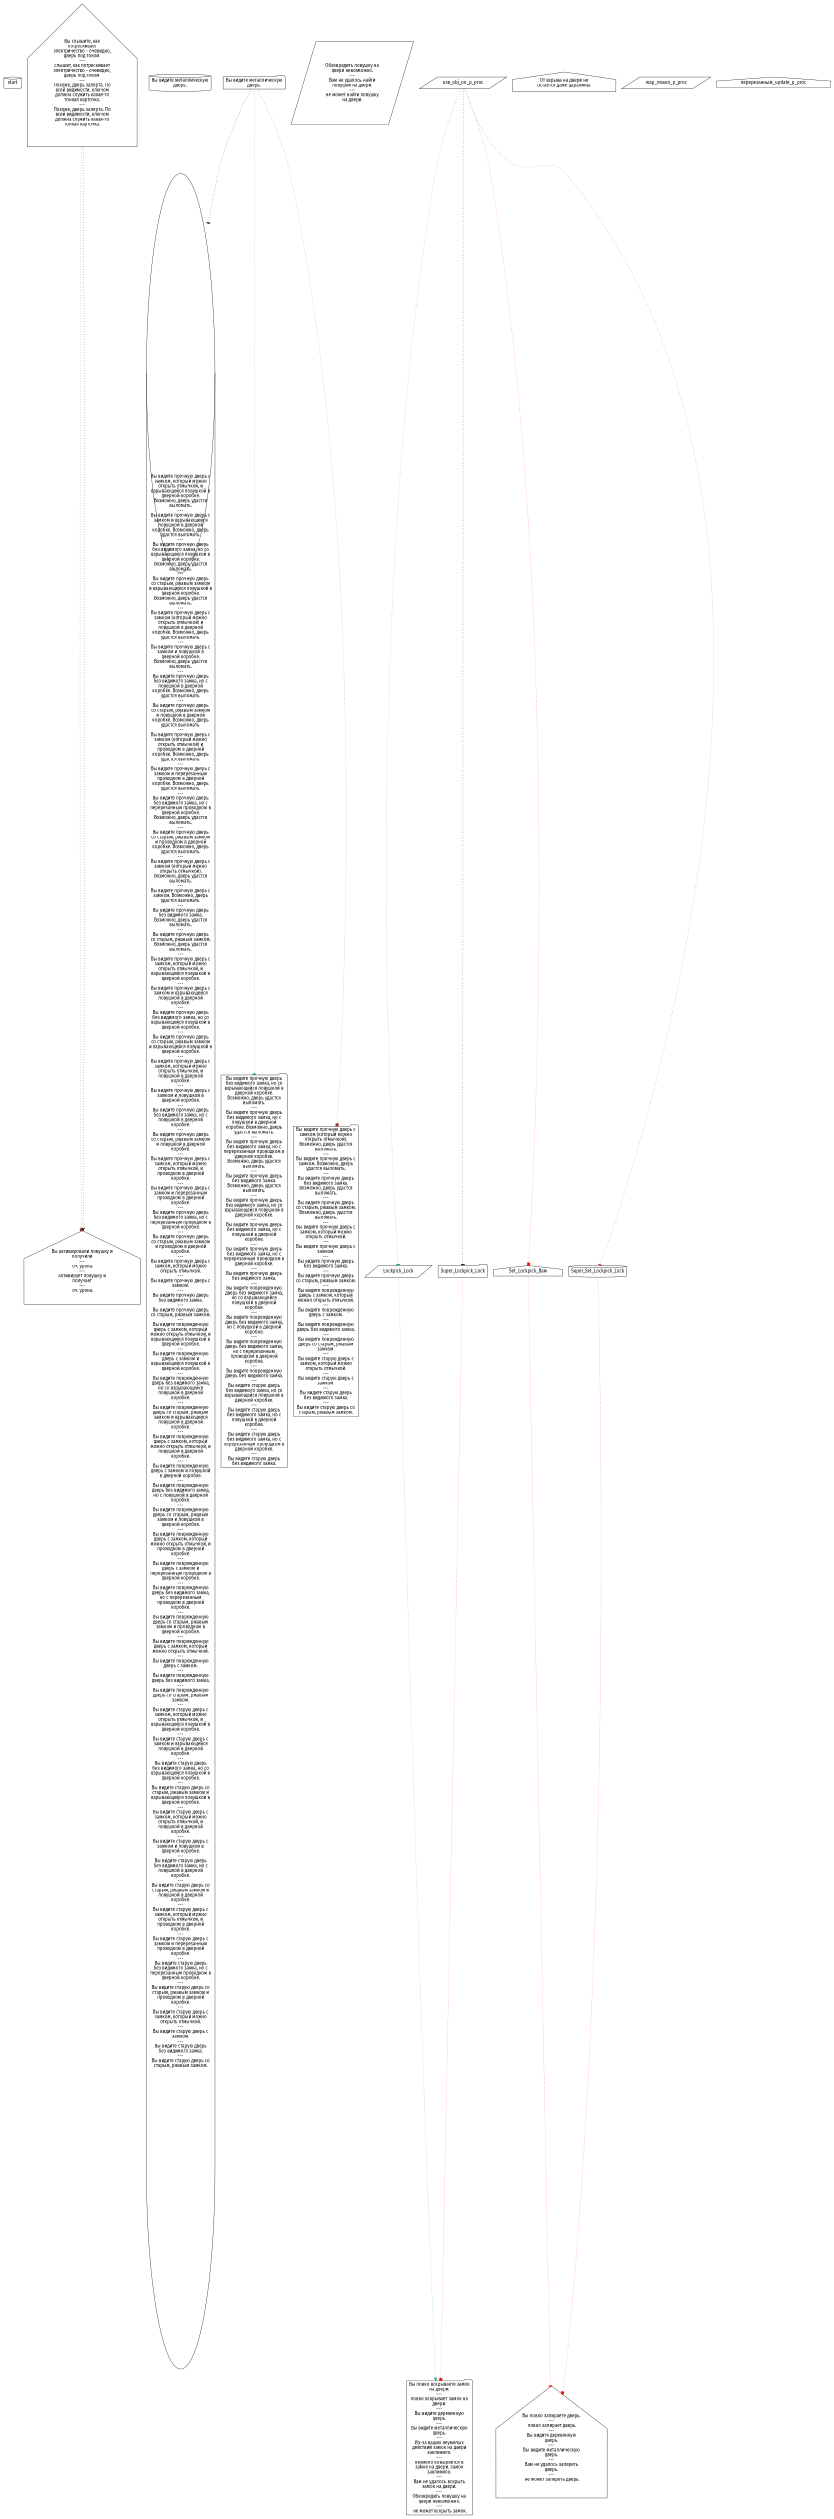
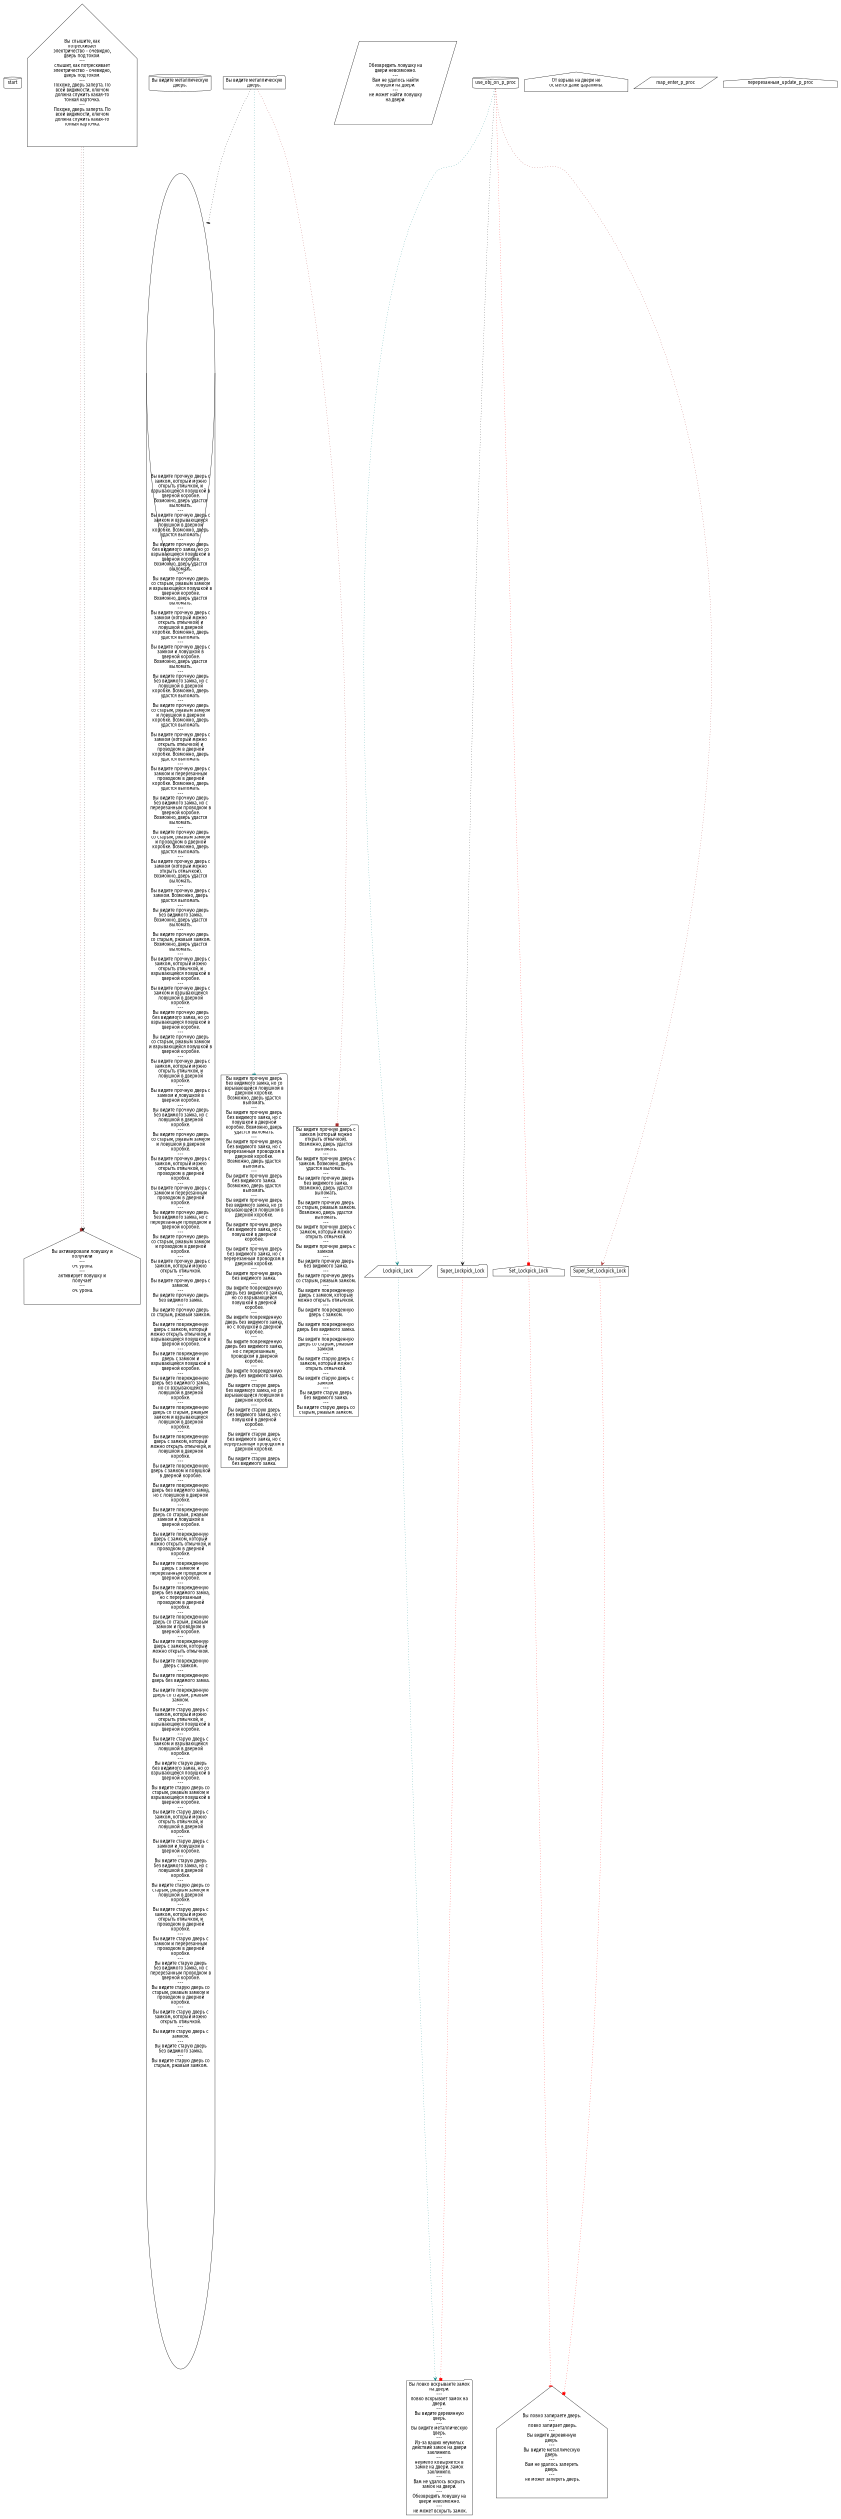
node "use_obj_on_p_proc": shape parallelogram -> cylinder
node "map_ловко_p_proc": label "map_ловко_p_proc" -> "map_enter_p_proc"
edge "use_obj_on_p_proc" -> "Super_Set_Lockpick_Lock": arrowhead tee -> vee
edge "use_obj_on_p_proc" -> "Lockpick_Lock": arrowhead tee -> vee
edge "use_obj_on_p_proc" -> "Super_Lockpick_Lock": arrowhead tee -> vee
node "Set_Lockpick_Вам": label "Set_Lockpick_Вам" -> "Set_Lockpick_Lock"
